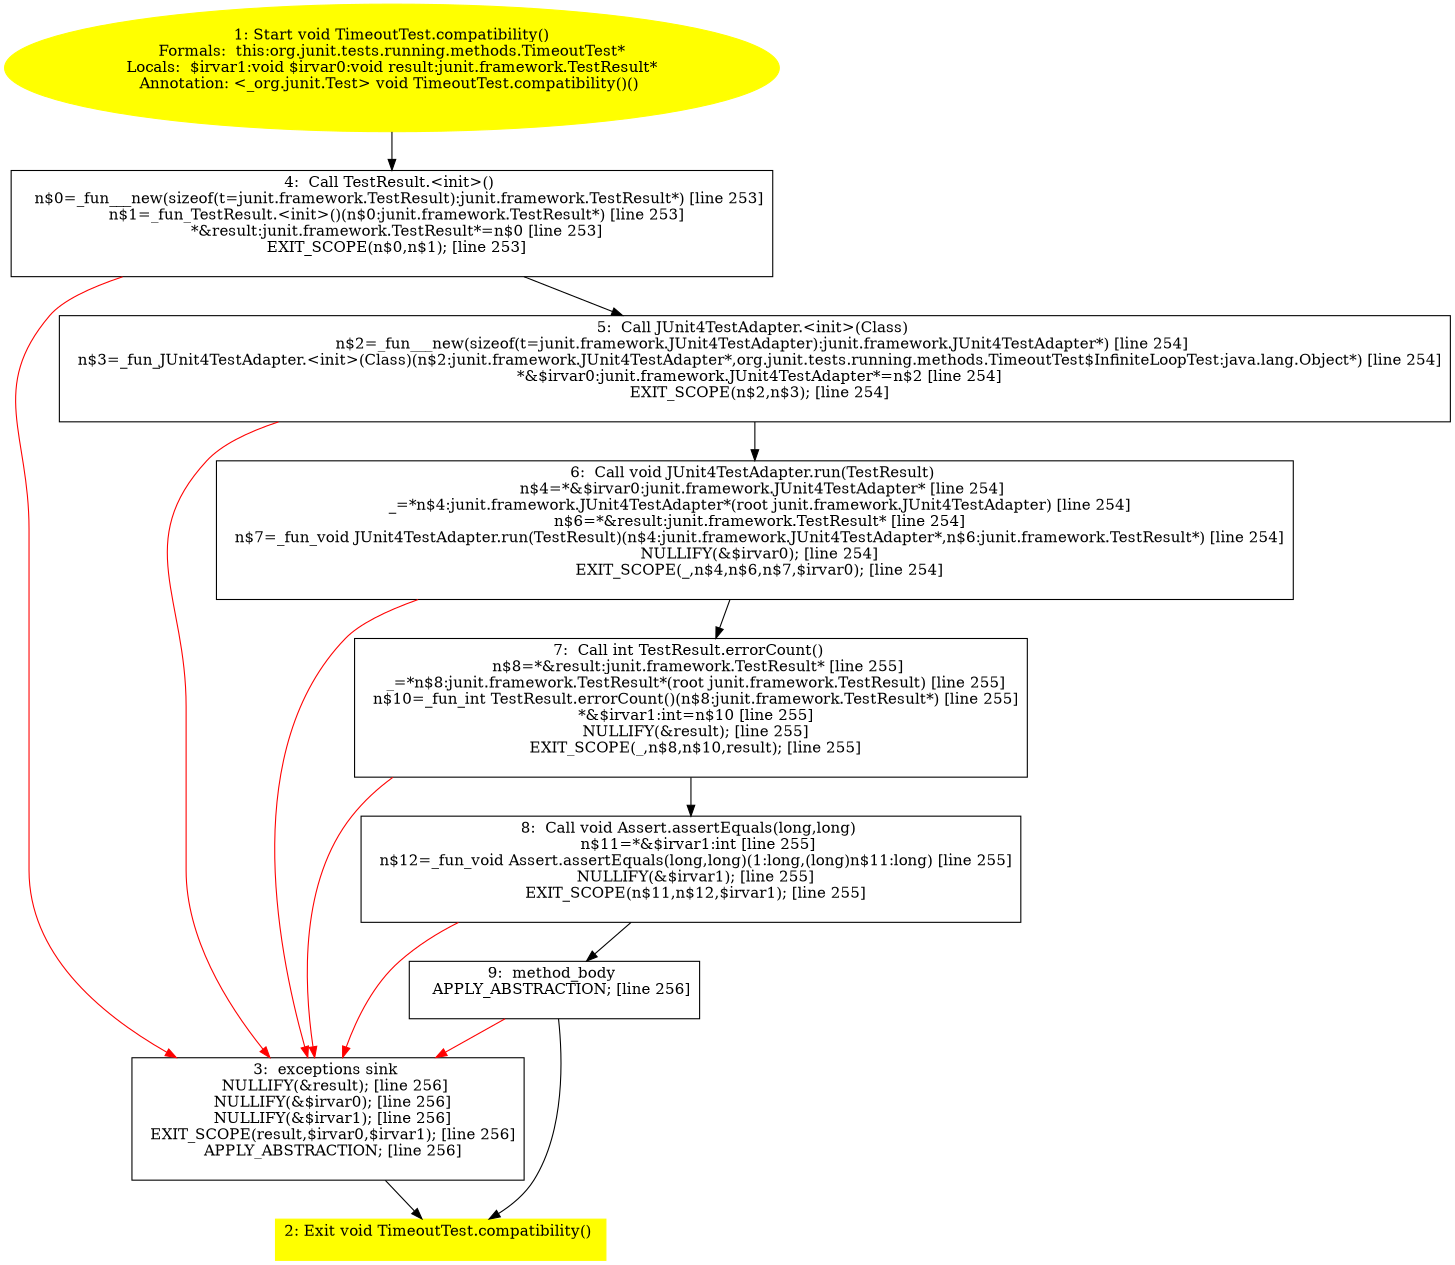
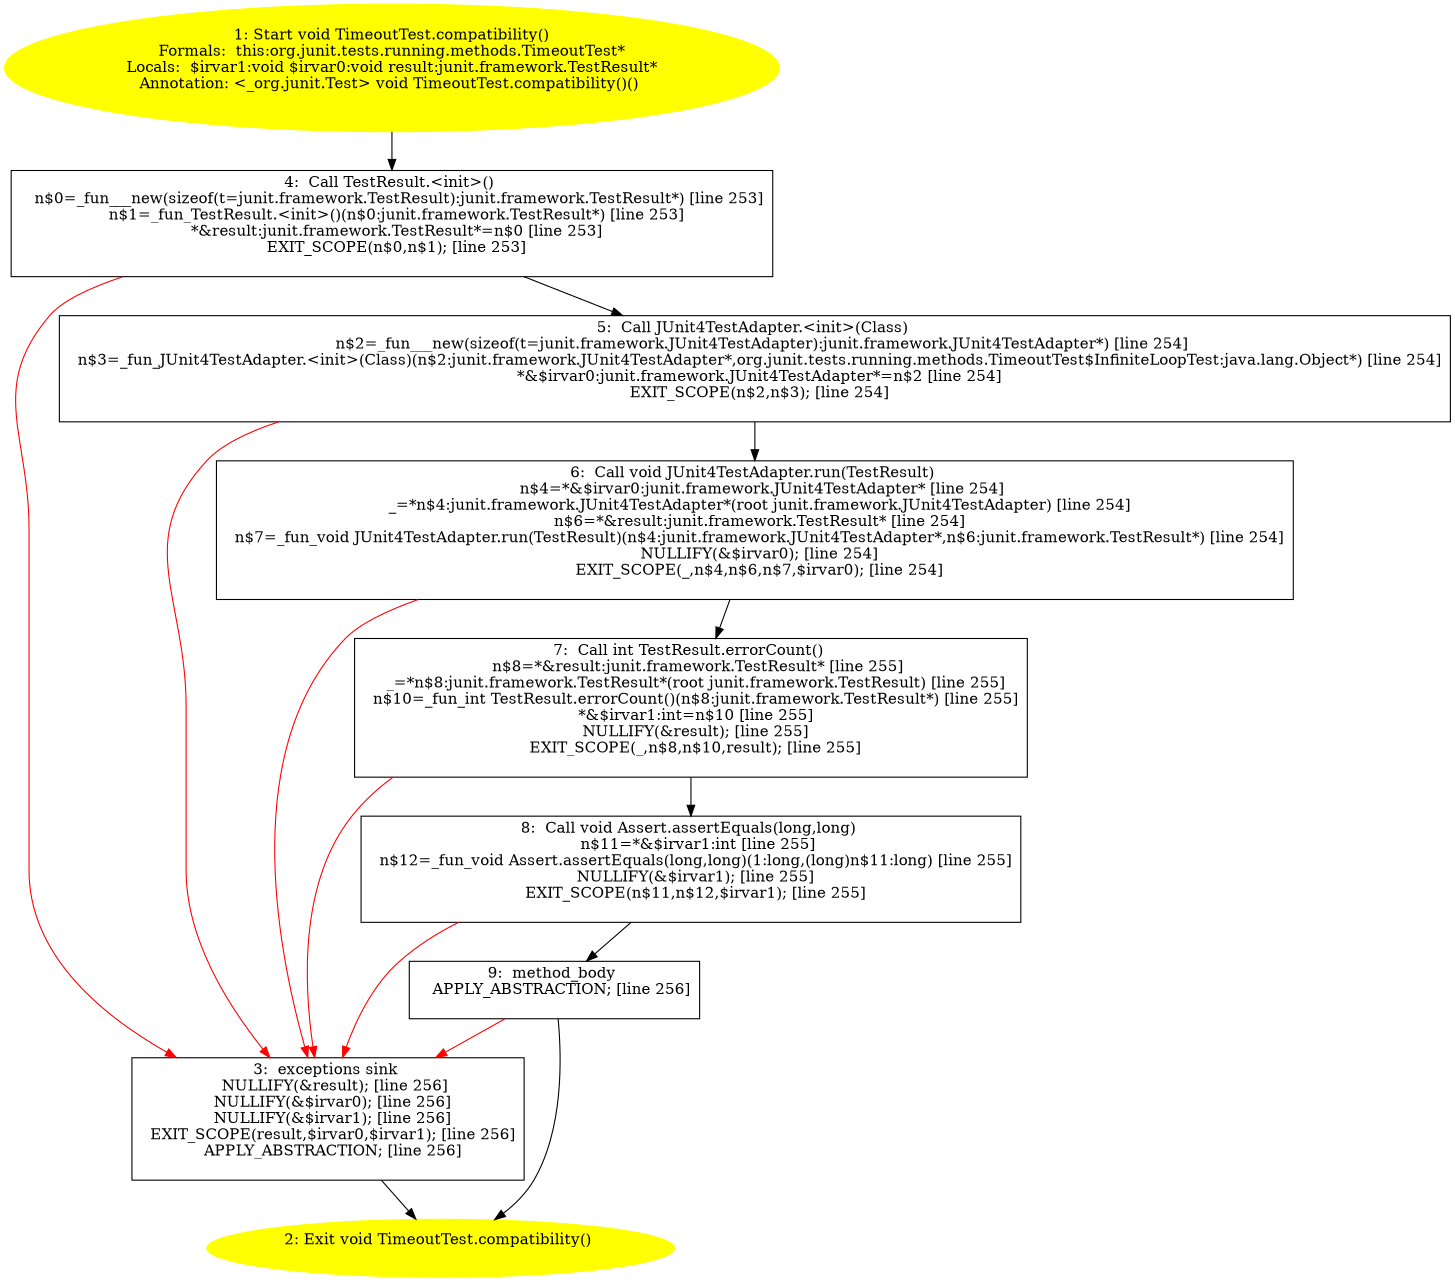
node "2: Exit void TimeoutTest.compatibility()": shape box -> ellipse
